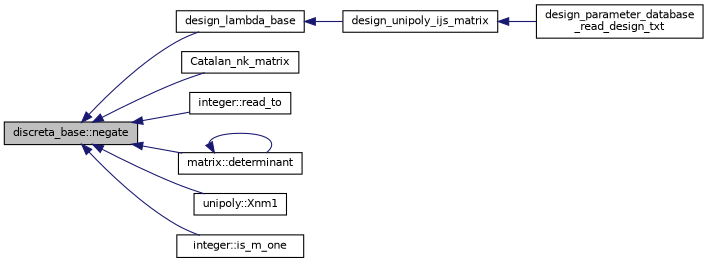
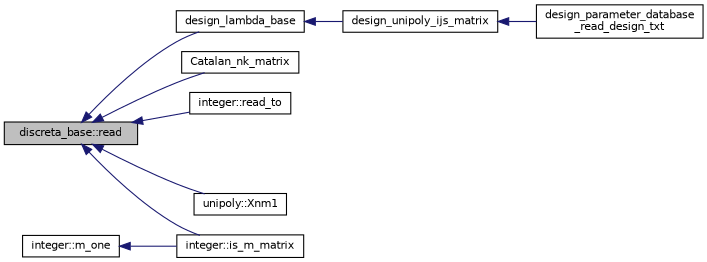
node "discreta_base::negate": label "discreta_base::negate" -> "discreta_base::read"
node "matrix::determinant": removed
node "integer::m_one": added
node "integer::is_m_one": label "integer::is_m_one" -> "integer::is_m_matrix"
